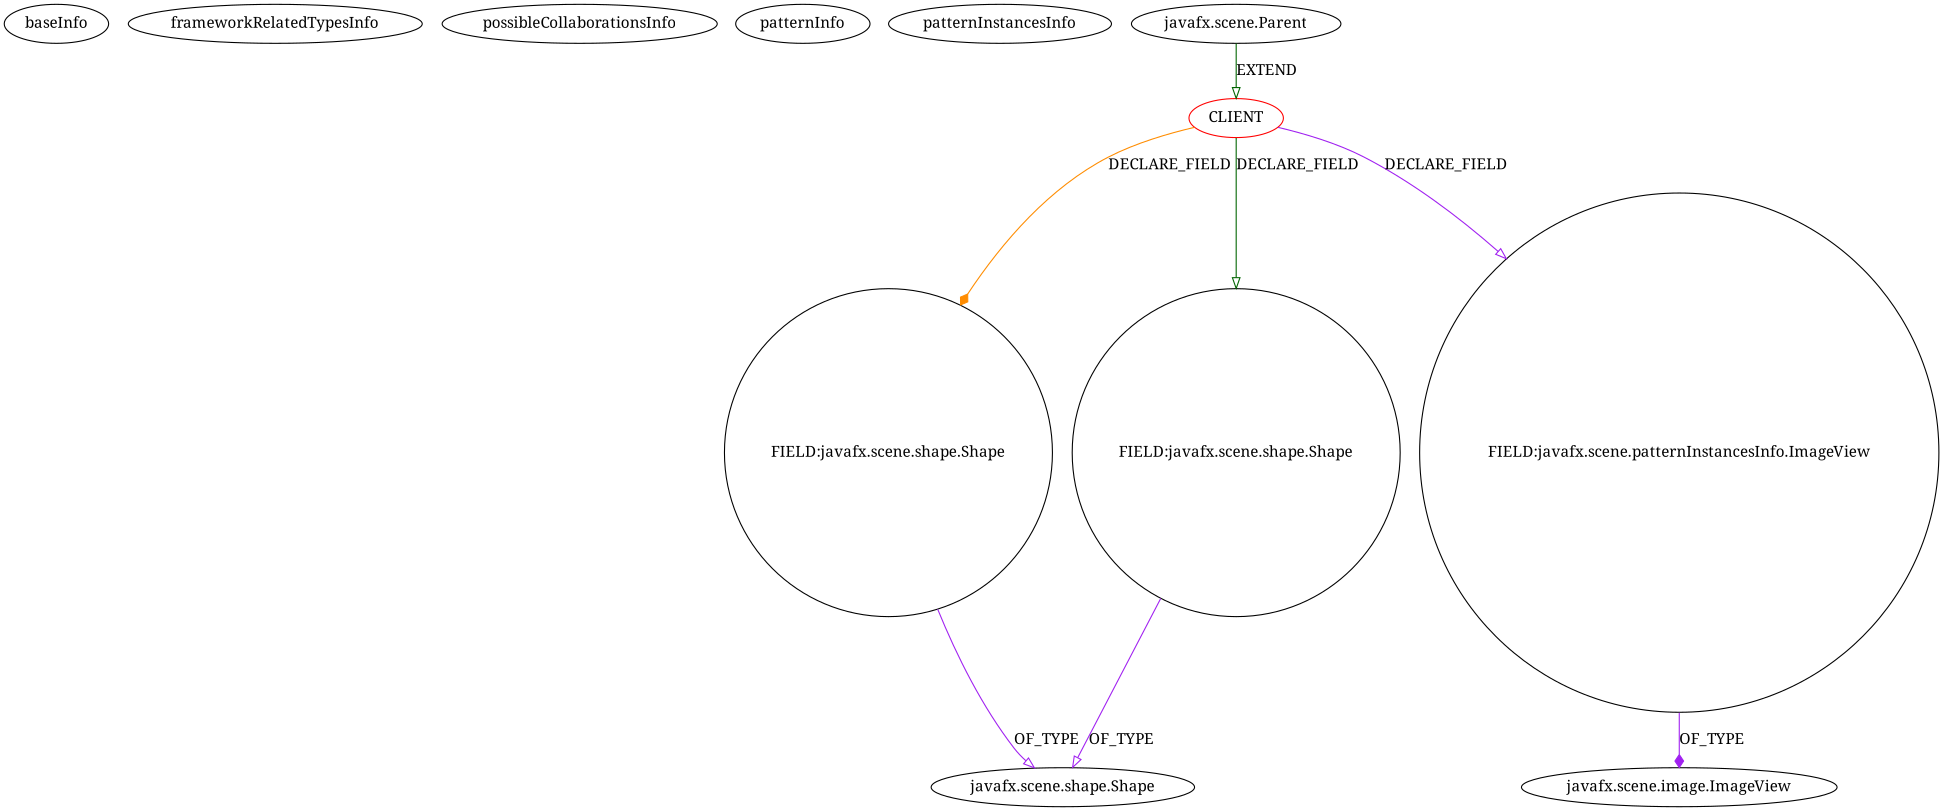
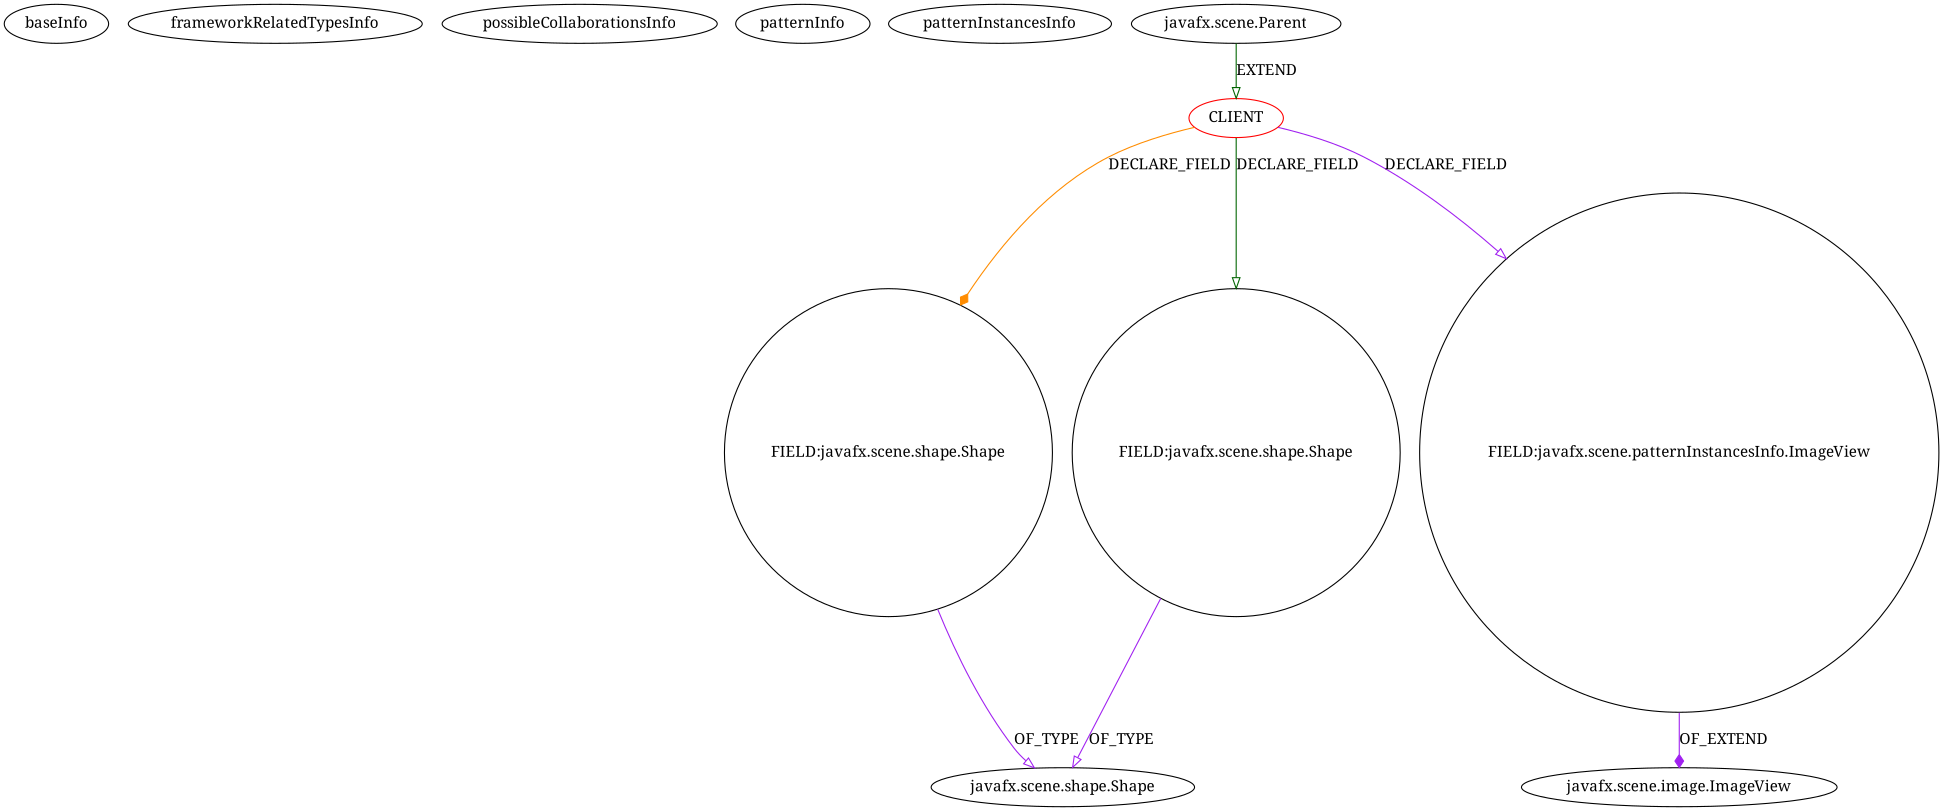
edge "FIELD:javafx.scene.patternInstancesInfo.ImageView" -> "javafx.scene.image.ImageView": label "OF_TYPE" -> "OF_EXTEND"
